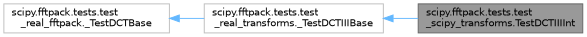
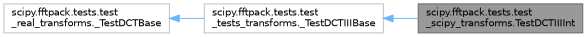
node "scipy.fftpack.tests.test _real_fftpack._TestDCTBase": label "scipy.fftpack.tests.test _real_fftpack._TestDCTBase" -> "scipy.fftpack.tests.test _real_transforms._TestDCTBase"
node "scipy.fftpack.tests.test _real_transforms._TestDCTIIIBase": label "scipy.fftpack.tests.test _real_transforms._TestDCTIIIBase" -> "scipy.fftpack.tests.test _tests_transforms._TestDCTIIIBase"
